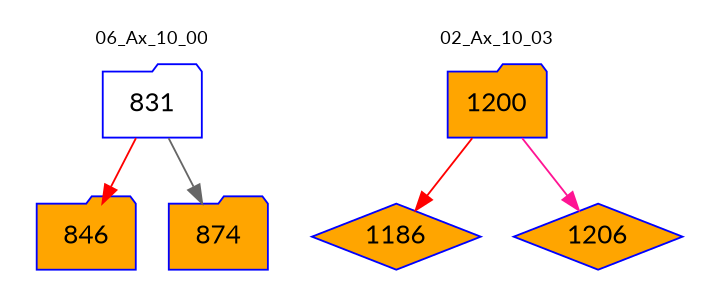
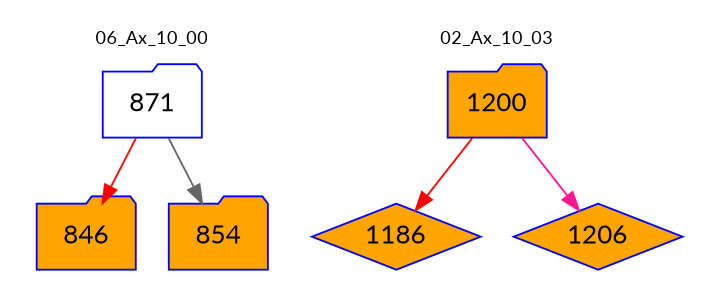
node "831": label "831" -> "871"
node "874": label "874" -> "854"
